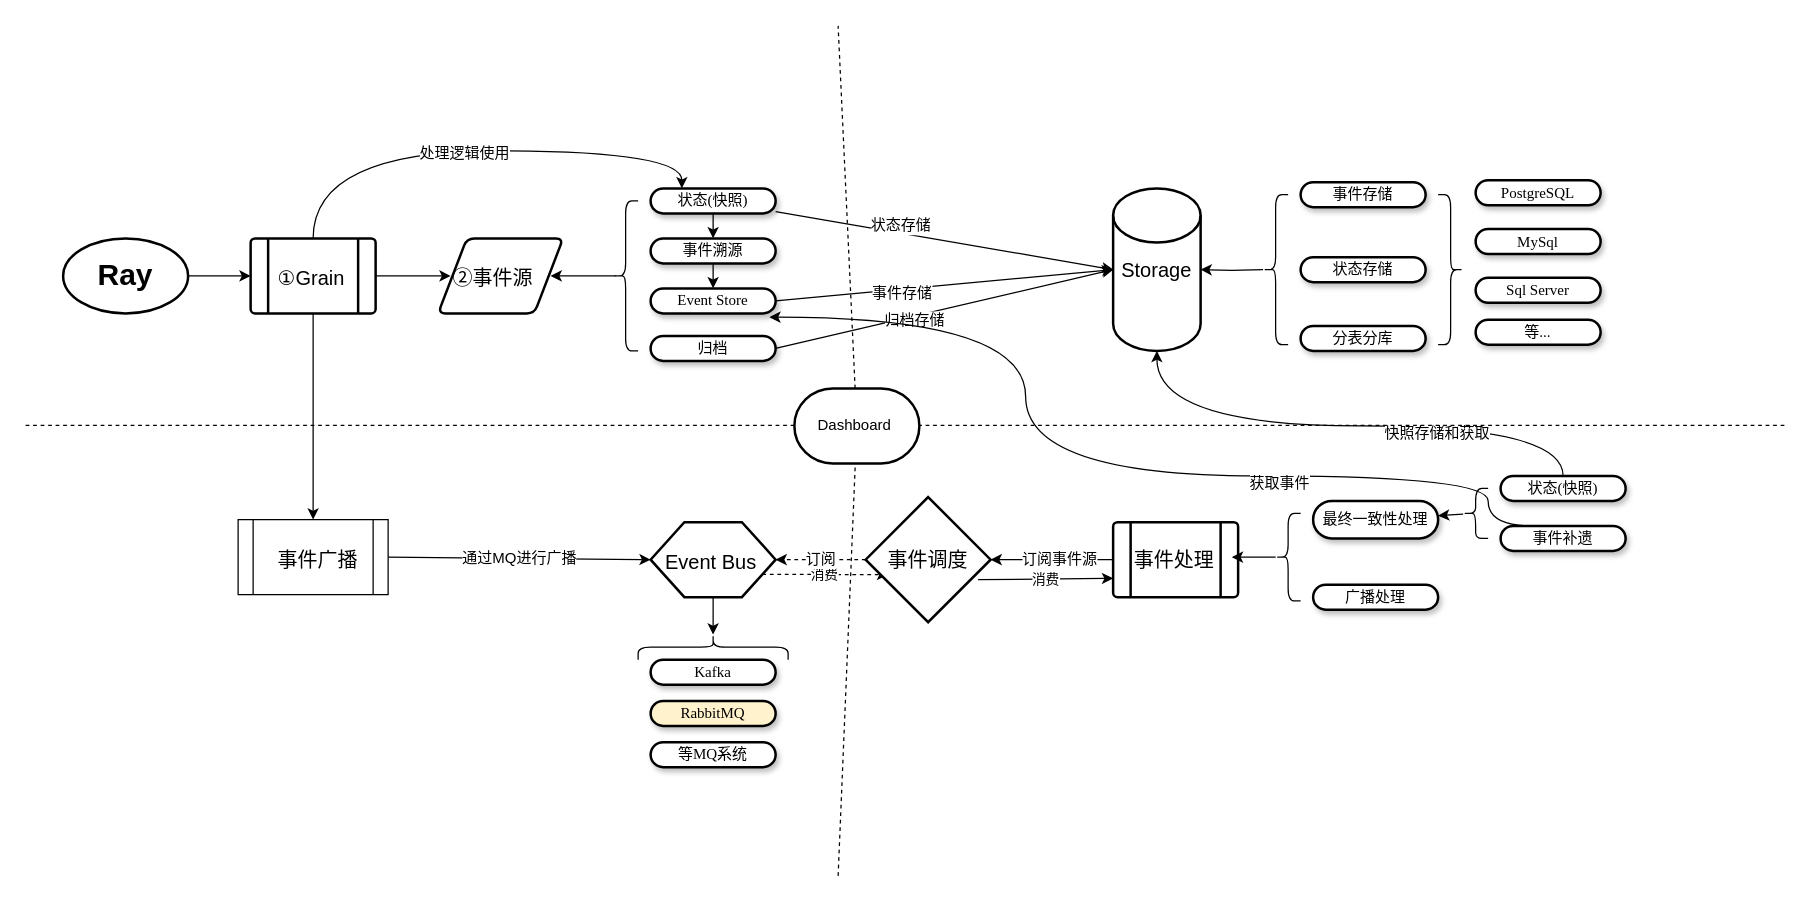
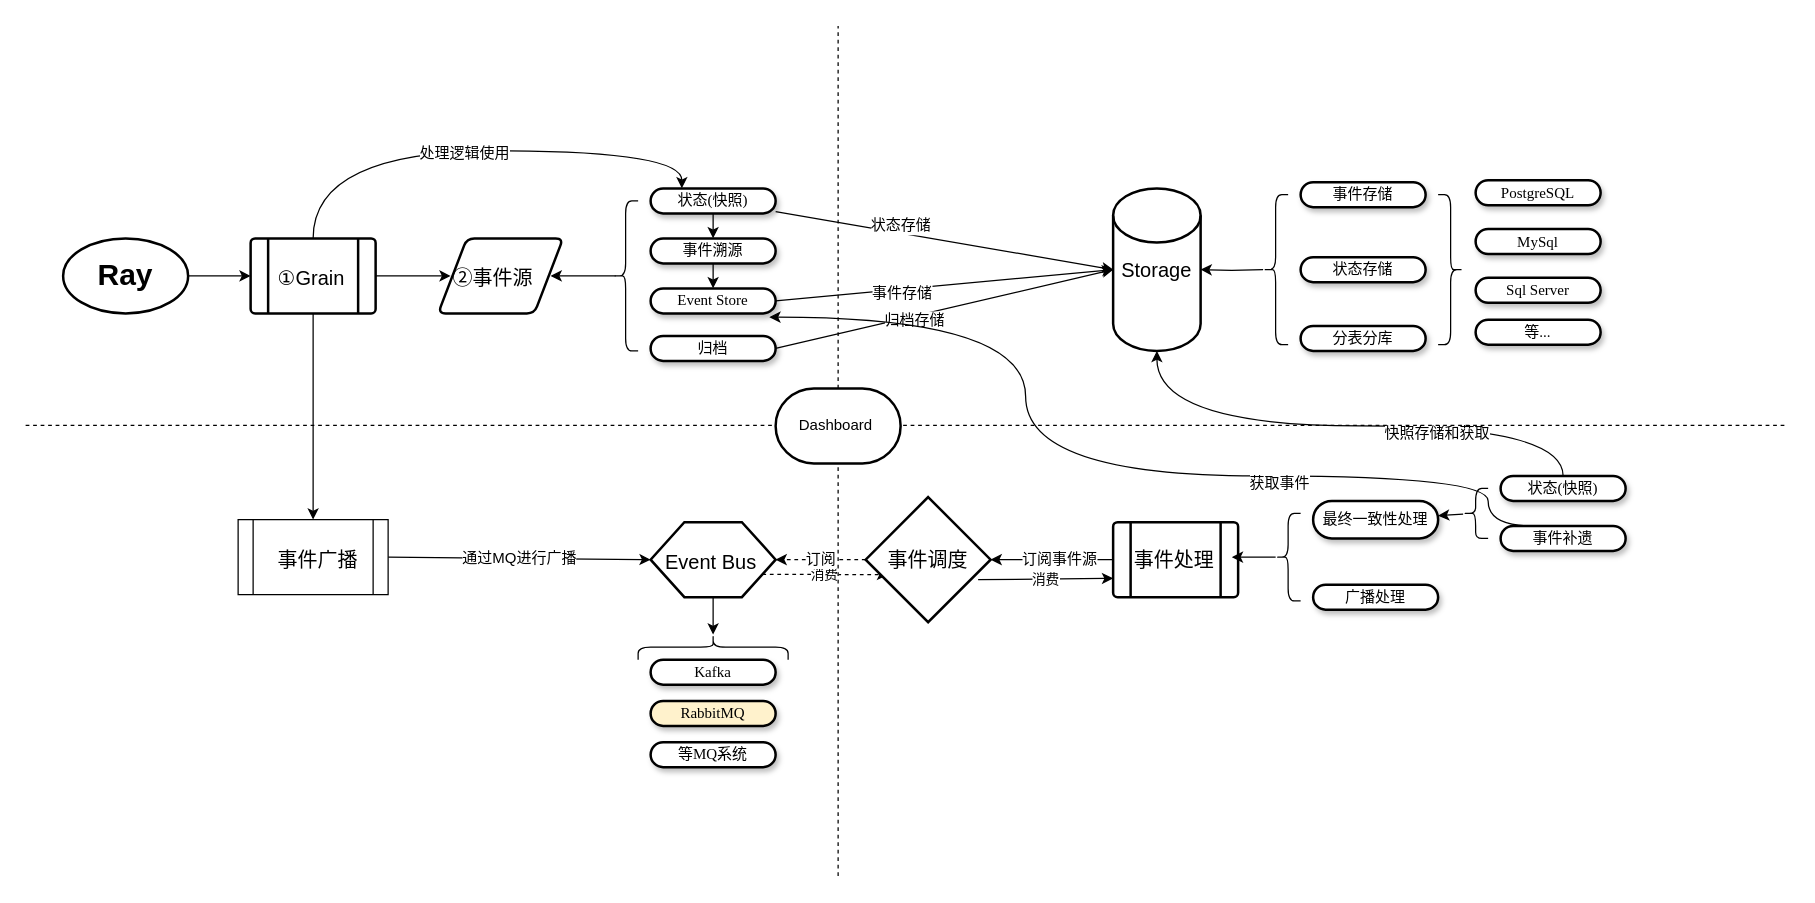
node "Dashboard": moved (857, 426) -> (838, 426)
